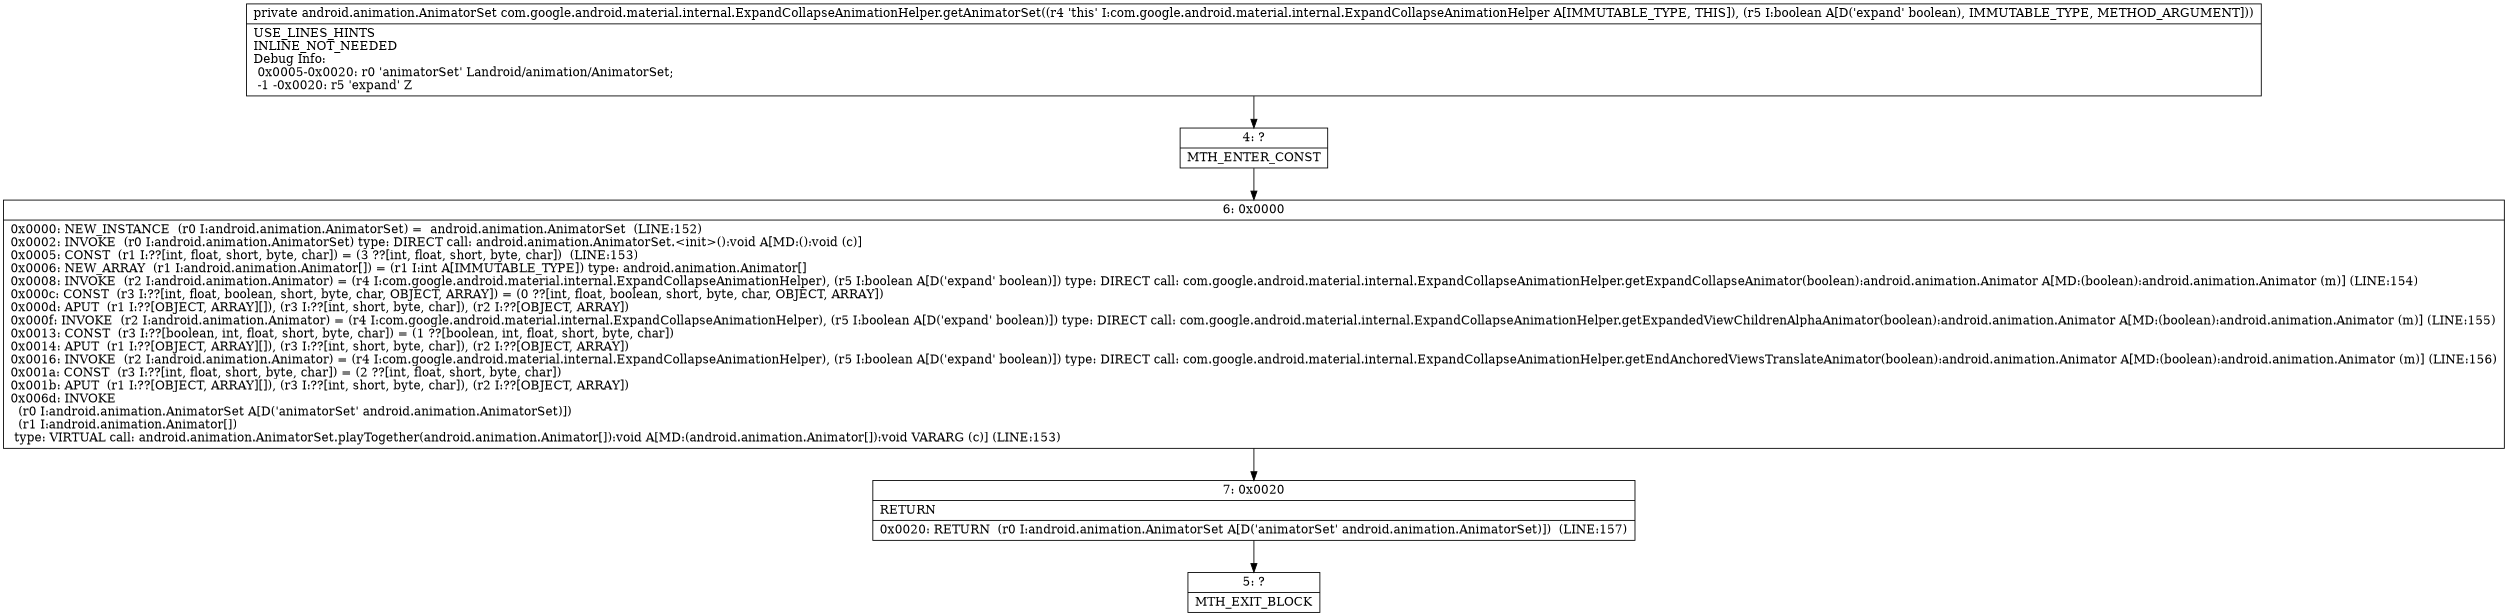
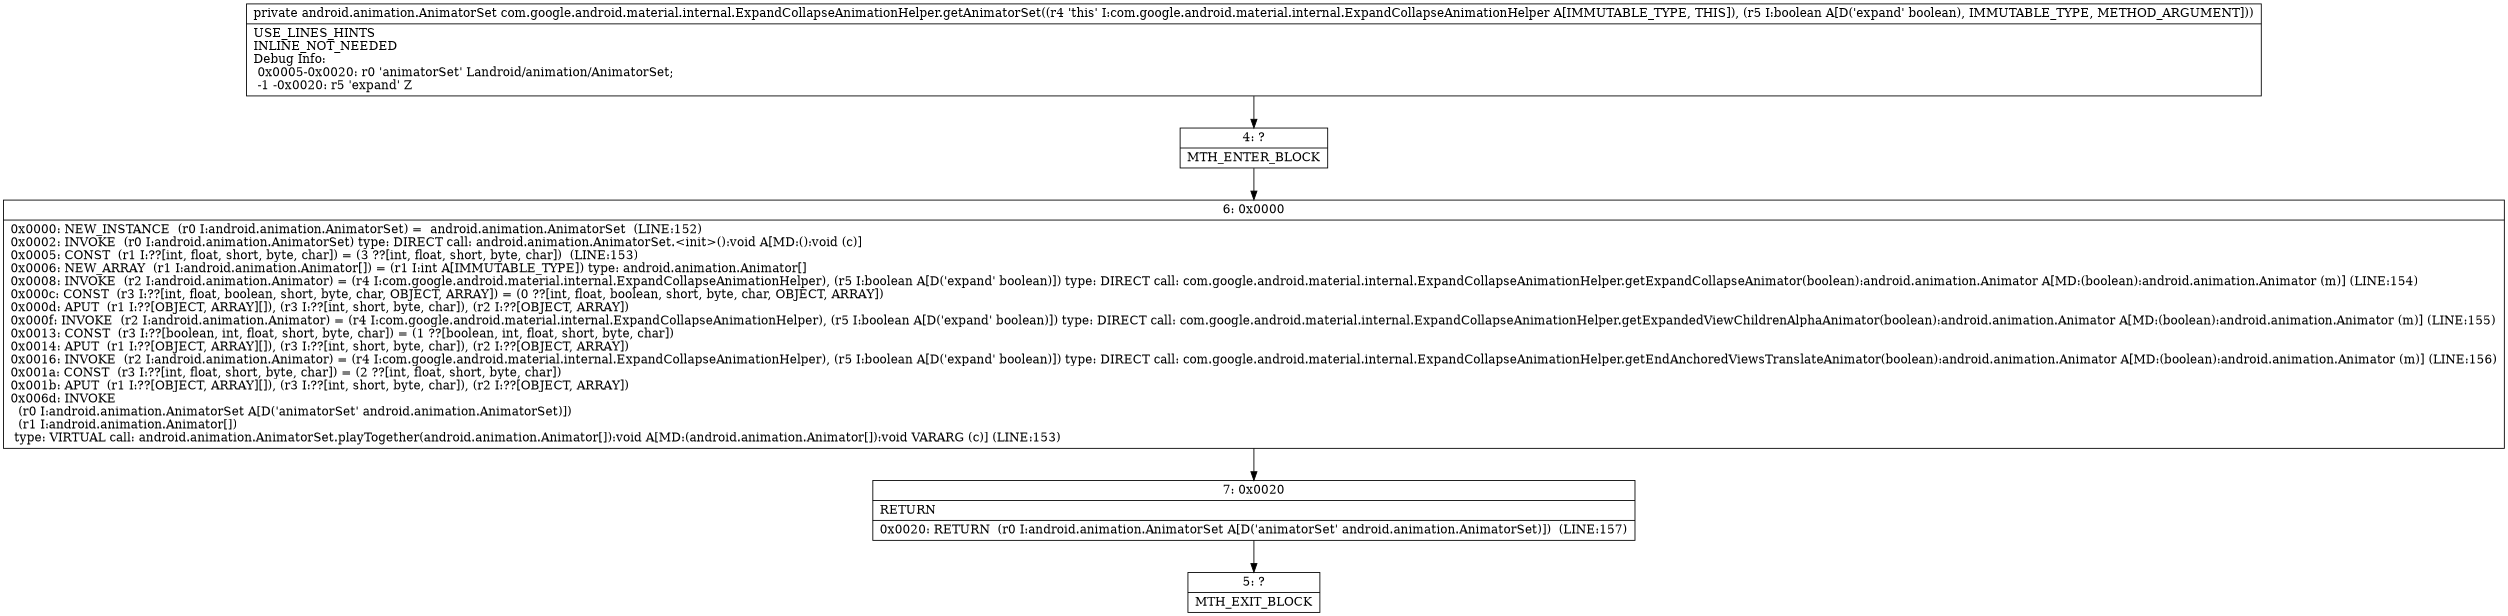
node "4: ?": text "MTH_ENTER_CONST" -> "MTH_ENTER_BLOCK"
